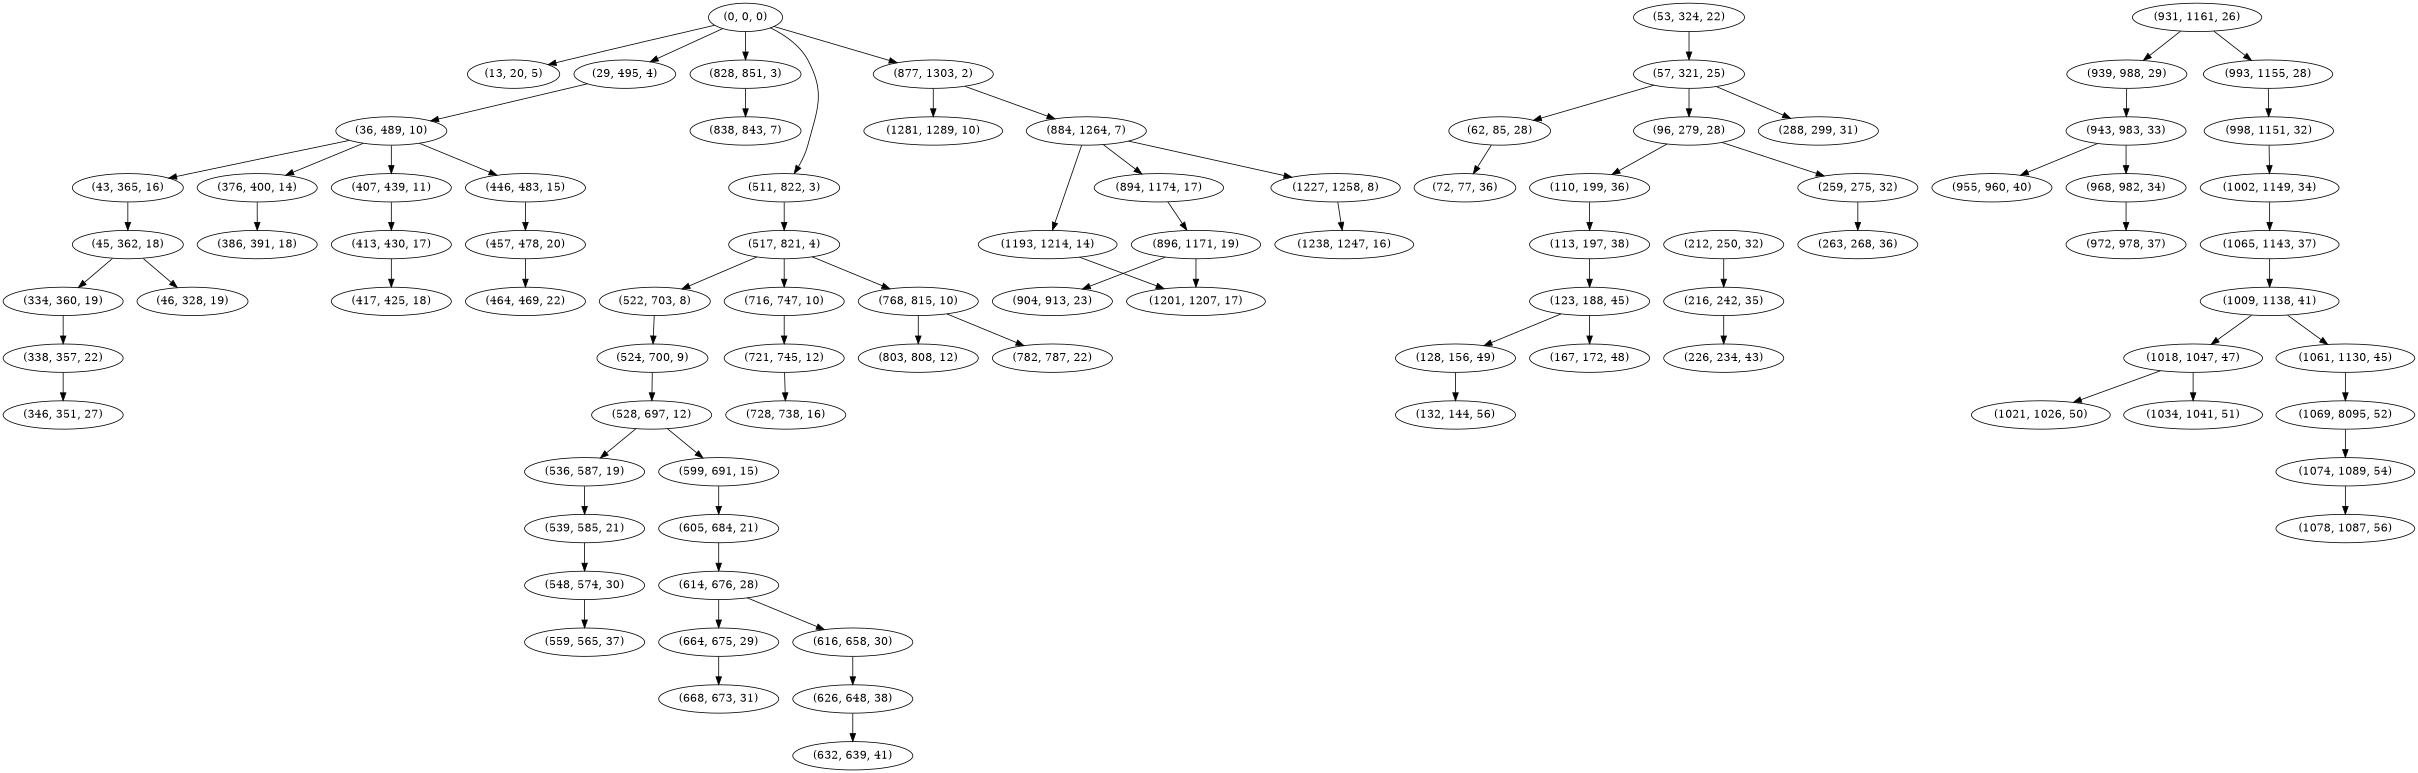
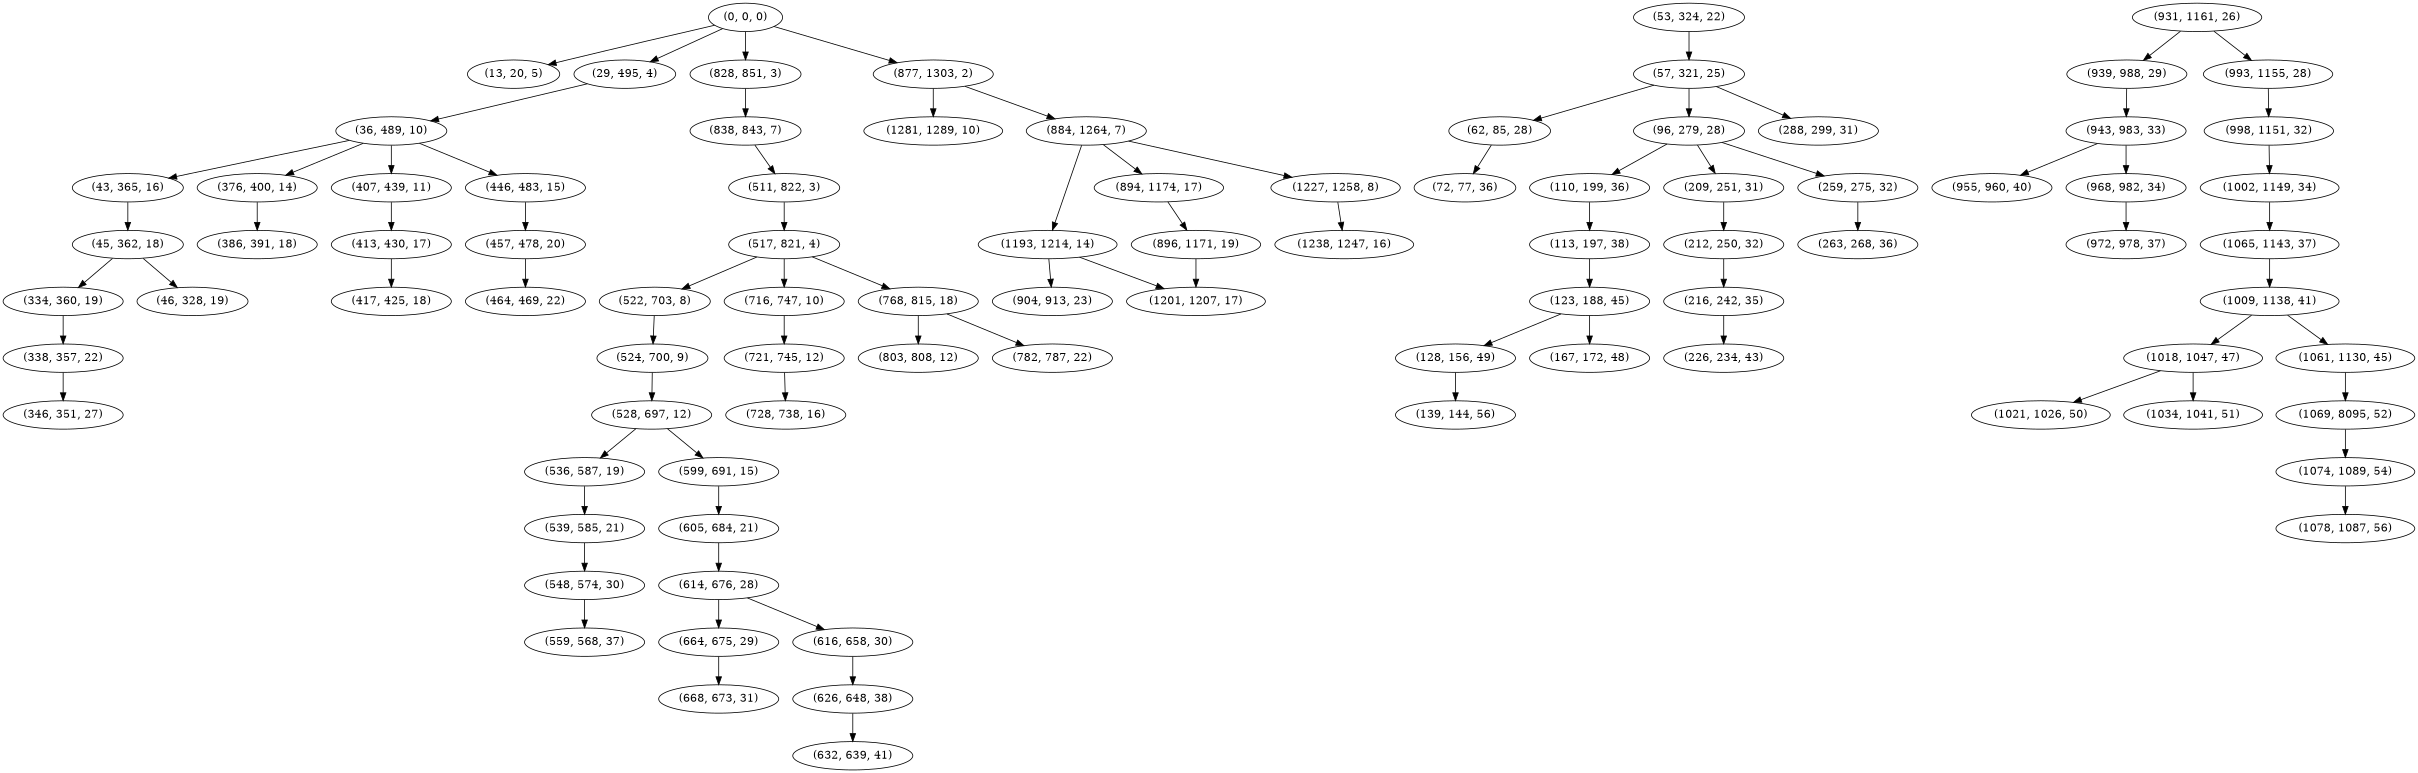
edge "(0, 0, 0)" -> "(511, 822, 3)": now "(838, 843, 7)" -> "(511, 822, 3)"
node "(209, 251, 31)": added
edge "(896, 1171, 19)" -> "(904, 913, 23)": now "(1193, 1214, 14)" -> "(904, 913, 23)"
node "(768, 815, 10)": label "(768, 815, 10)" -> "(768, 815, 18)"
node "(132, 144, 56)": label "(132, 144, 56)" -> "(139, 144, 56)"
node "(559, 565, 37)": label "(559, 565, 37)" -> "(559, 568, 37)"
